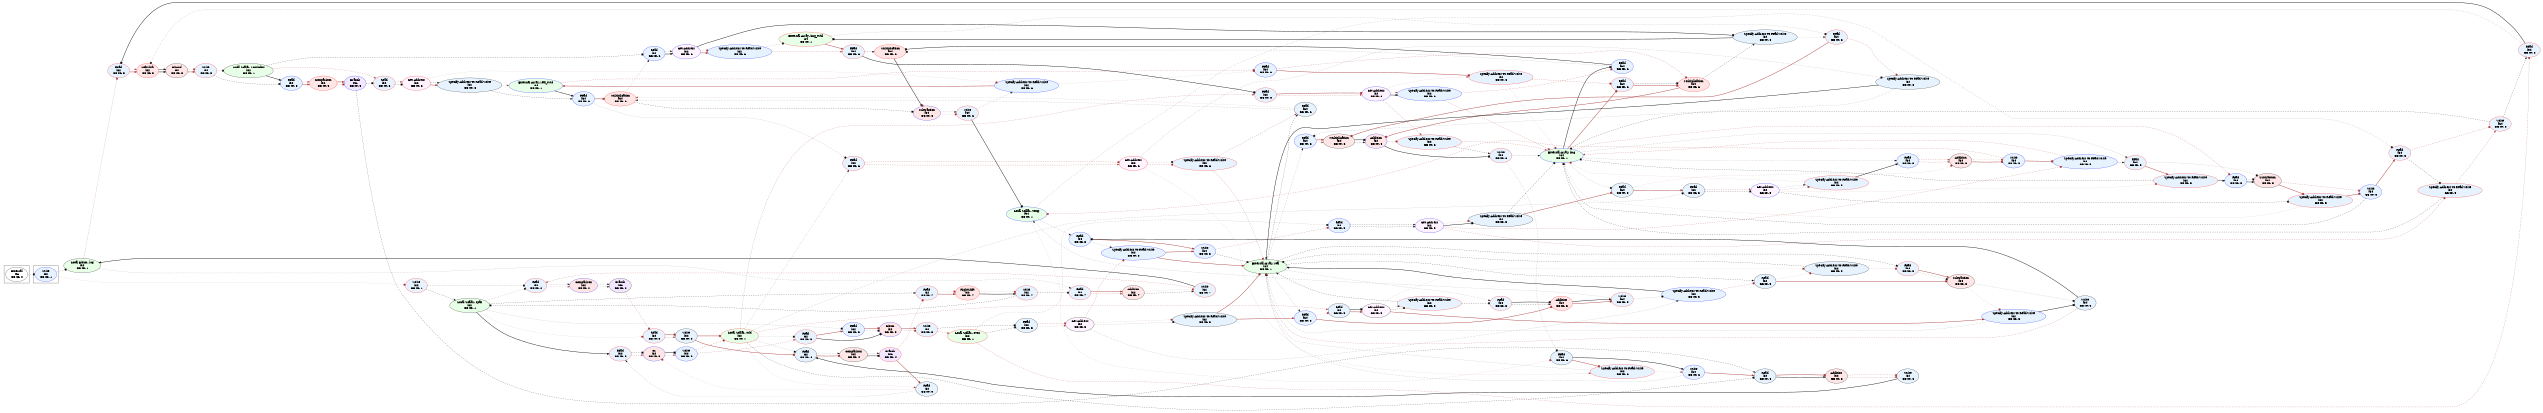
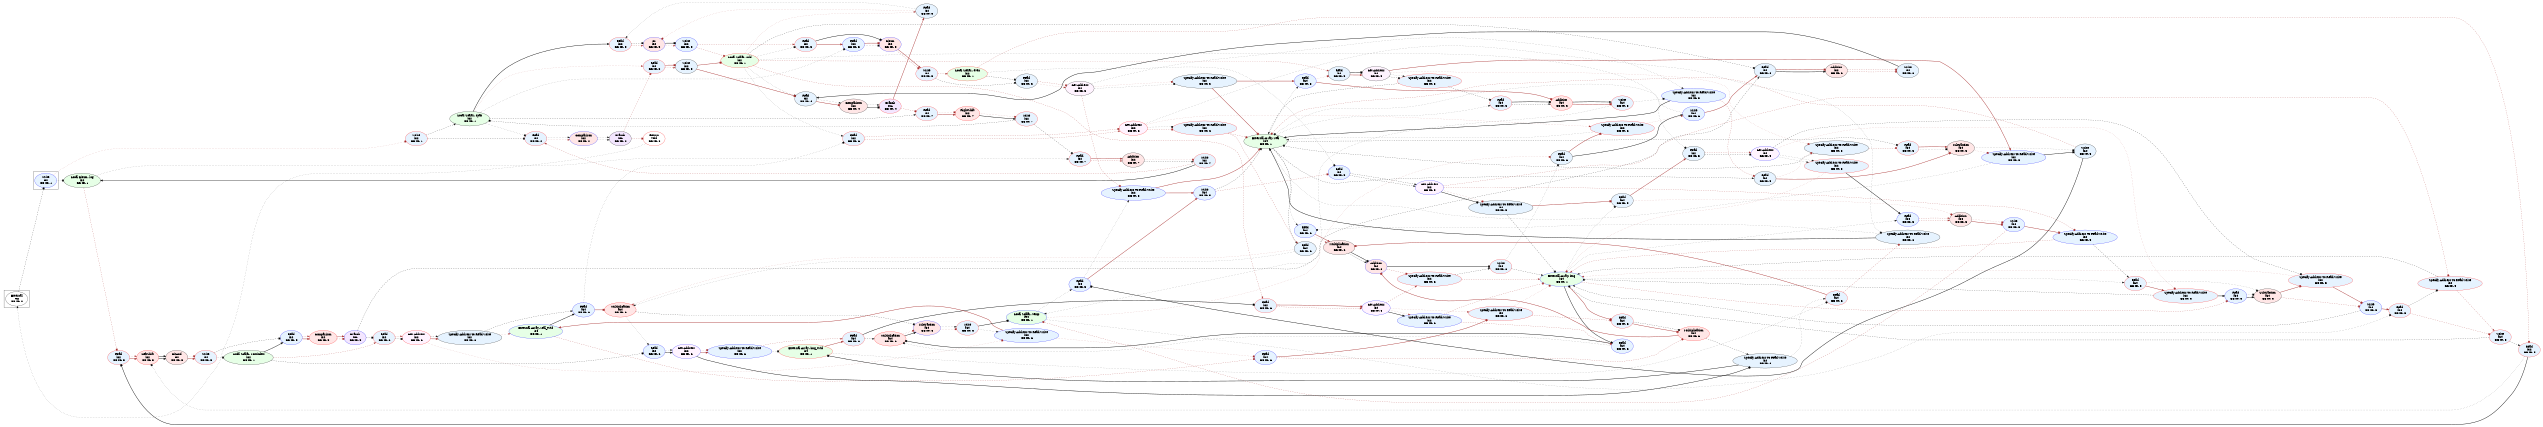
node "Return void BB ID: 8": added
edge "Local Scalar: span i32 BB ID: 1" -> "Read i32 BB ID: 3": arrowhead box -> normal
